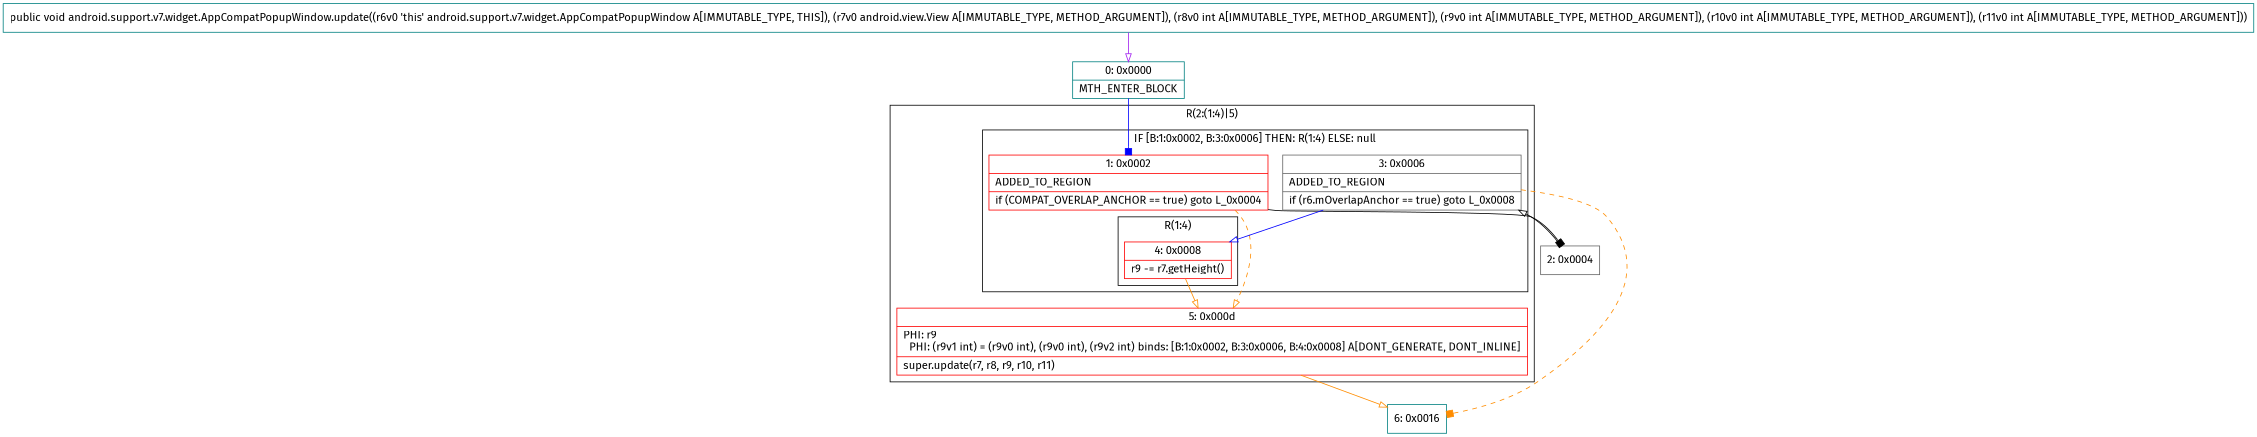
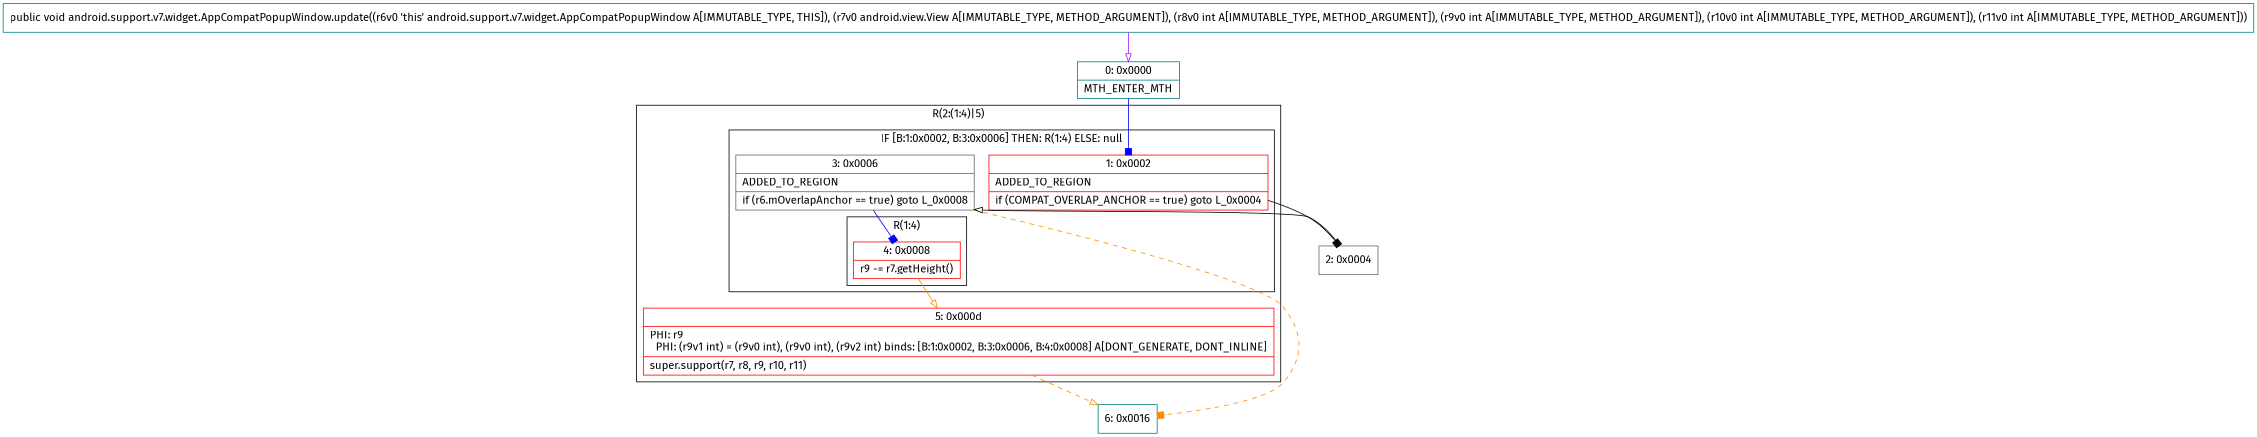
node "0: 0x0000": text "MTH_ENTER_BLOCK" -> "MTH_ENTER_MTH"
edge "3: 0x0006" -> "4: 0x0008": arrowhead onormal -> box
edge "1: 0x0002" -> "5: 0x000d": removed
node "5: 0x000d": text "super.update(r7, r8, r9, r10, r11)" -> "super.support(r7, r8, r9, r10, r11)"
edge "5: 0x000d" -> "6: 0x0016": style solid -> dashed
